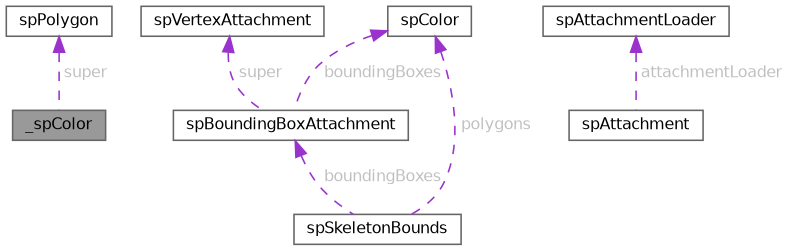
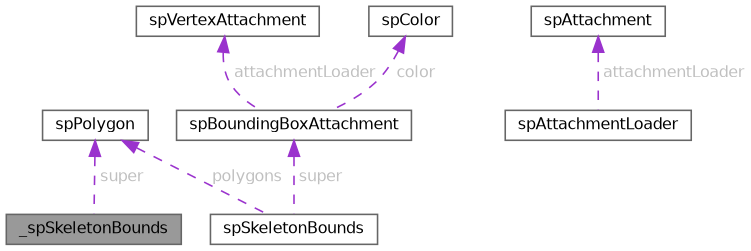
edge "spBoundingBoxAttachment" -> "spVertexAttachment": label " super" -> " attachmentLoader"
edge "spBoundingBoxAttachment" -> "spColor": label " boundingBoxes" -> " color"
edge "spAttachment" -> "spAttachmentLoader": reversed
node "_spColor": label "_spColor" -> "_spSkeletonBounds"
edge "spSkeletonBounds" -> "spColor": now "spSkeletonBounds" -> "spPolygon"
edge "spSkeletonBounds" -> "spBoundingBoxAttachment": label " boundingBoxes" -> " super"
